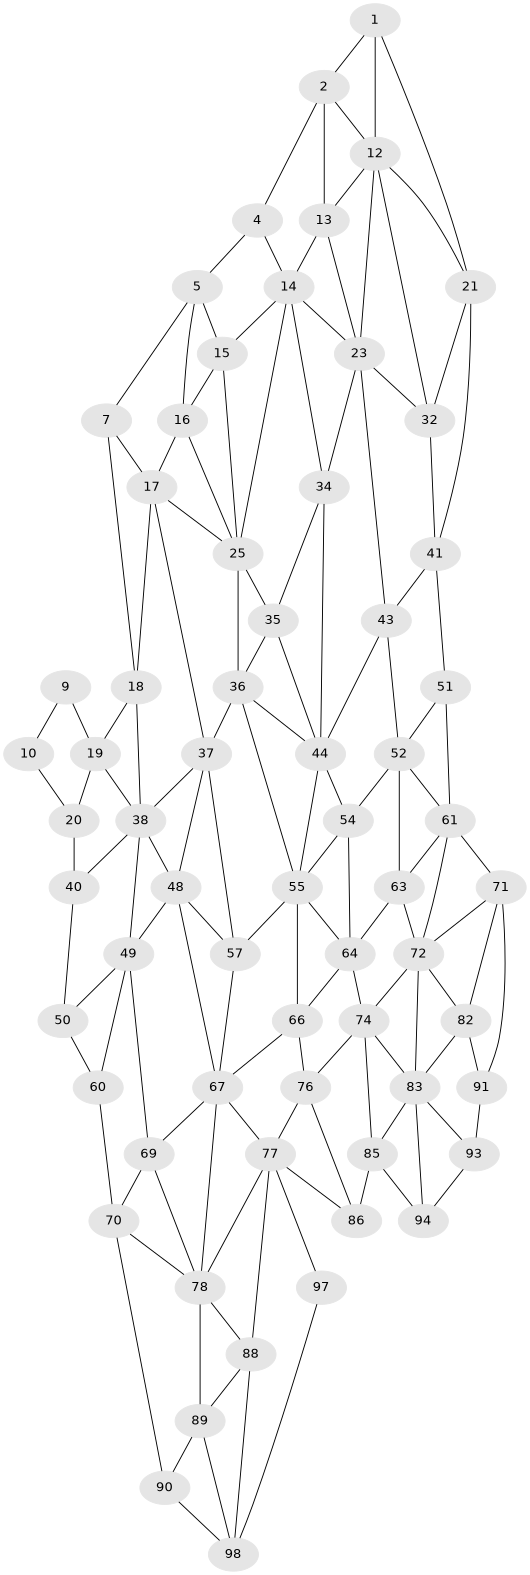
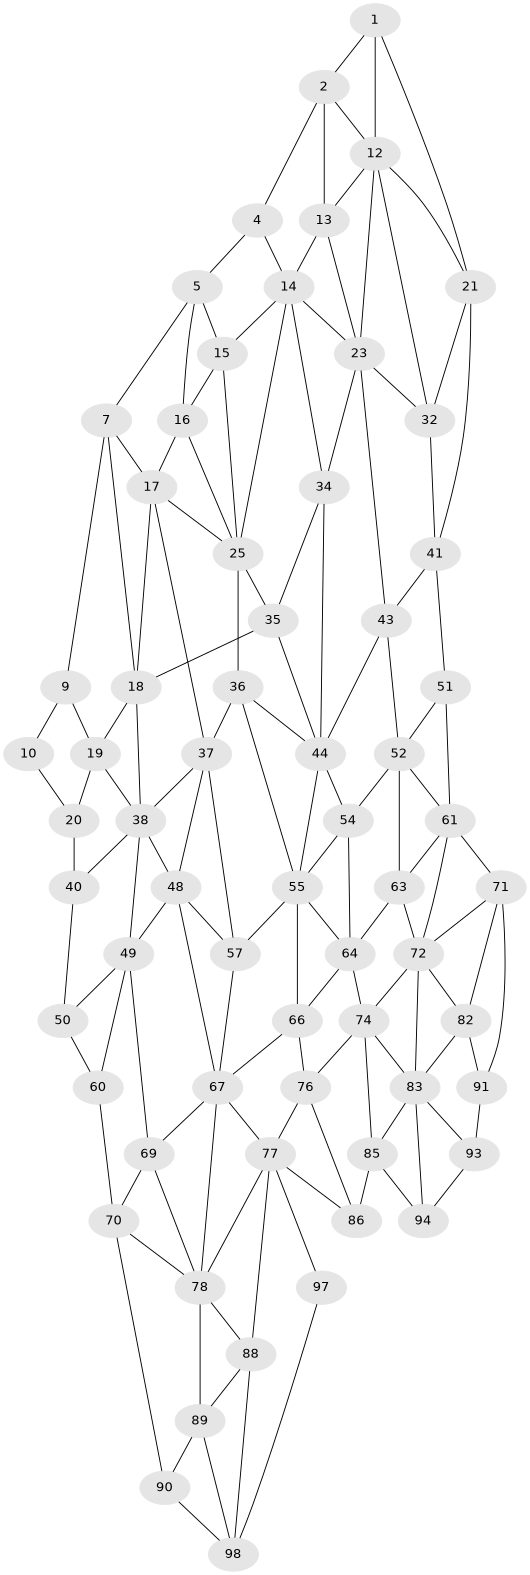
edge "7" -- "9": added
edge "35" -- "36": now "35" -- "18"
